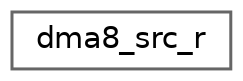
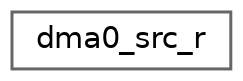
node "dma8_src_r": label "dma8_src_r" -> "dma0_src_r"
